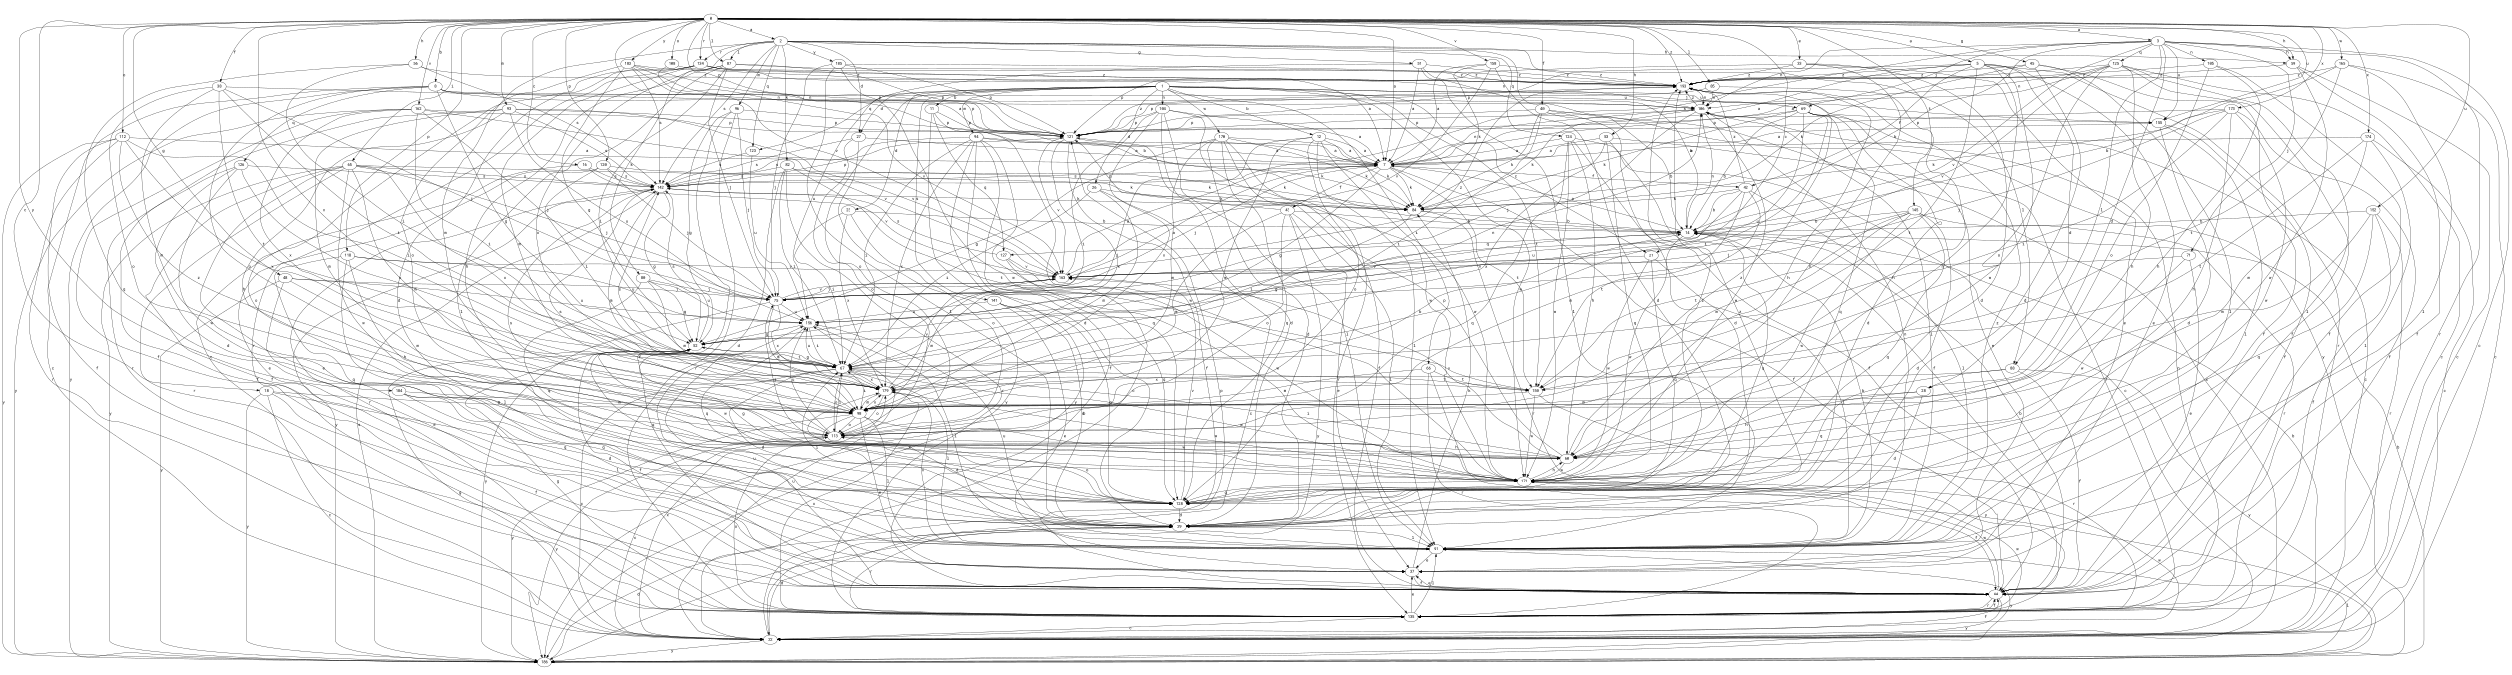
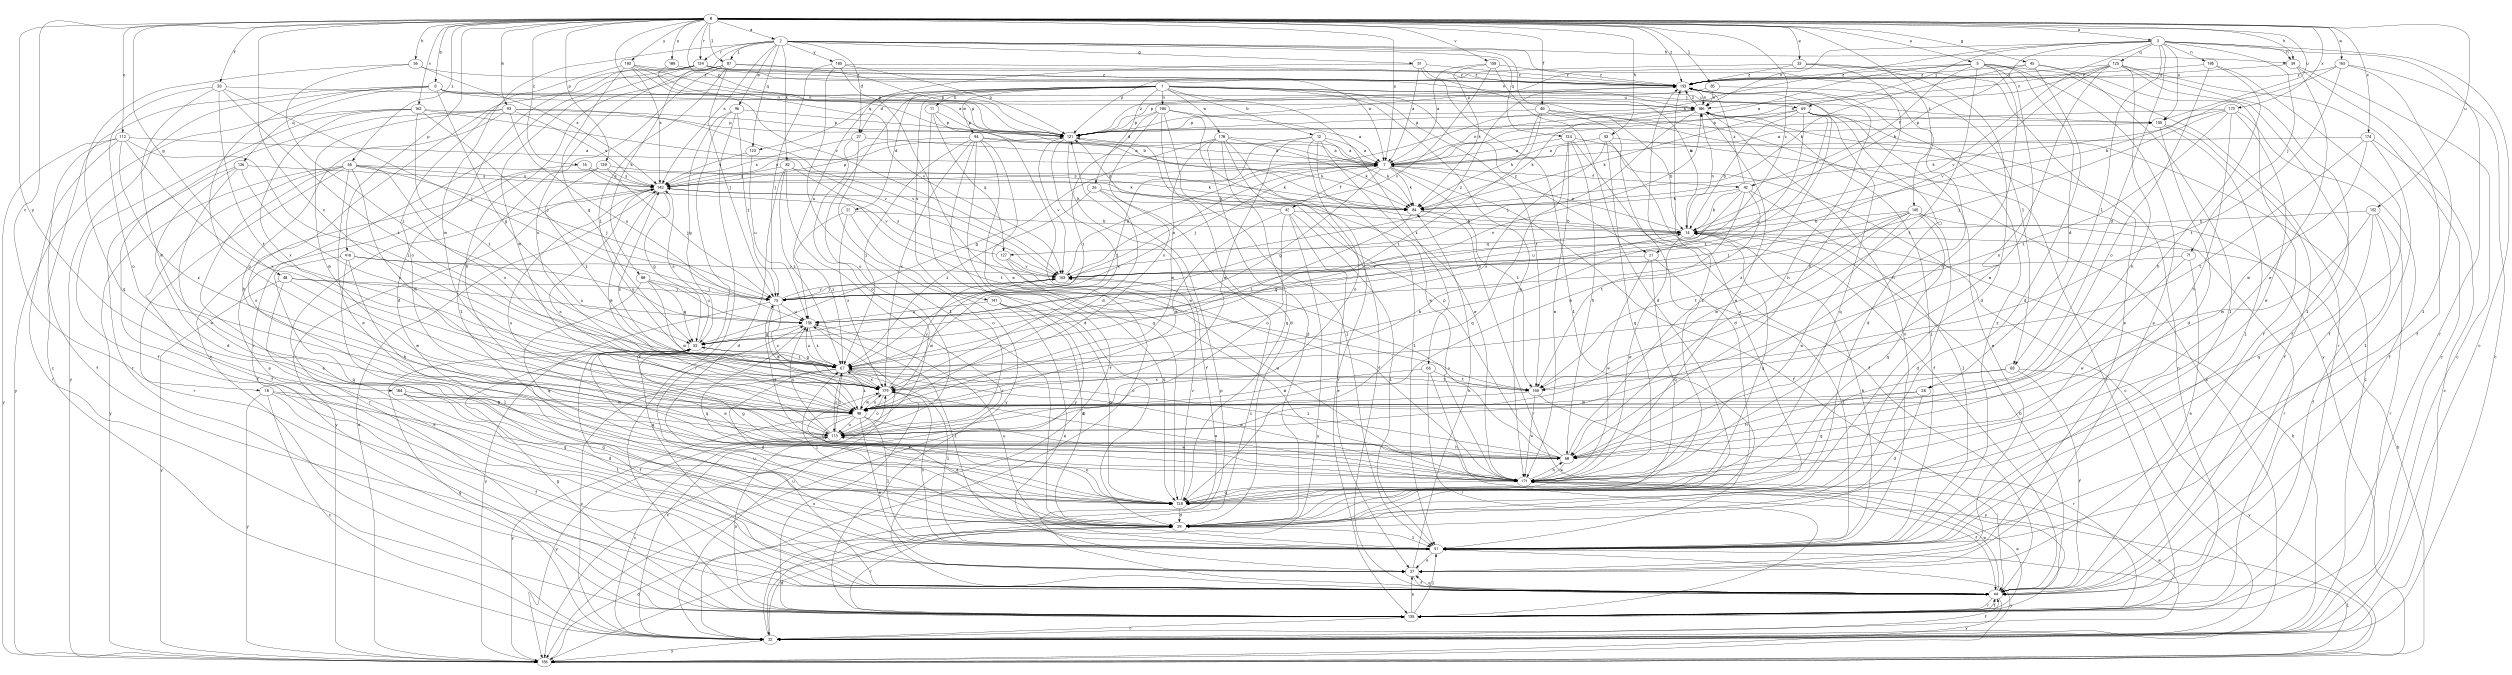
node "118": label "118" -> "418"
